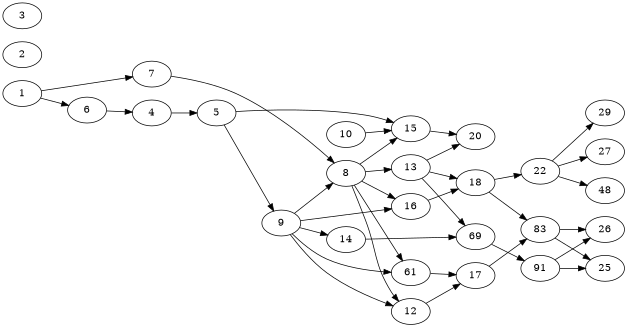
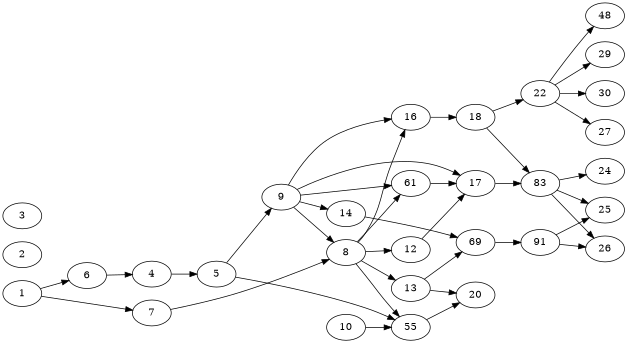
node "30": added
node "15": label "15" -> "55"
node "24": added
edge "13" -> "18": removed
edge "9" -> "12": now "9" -> "17"
